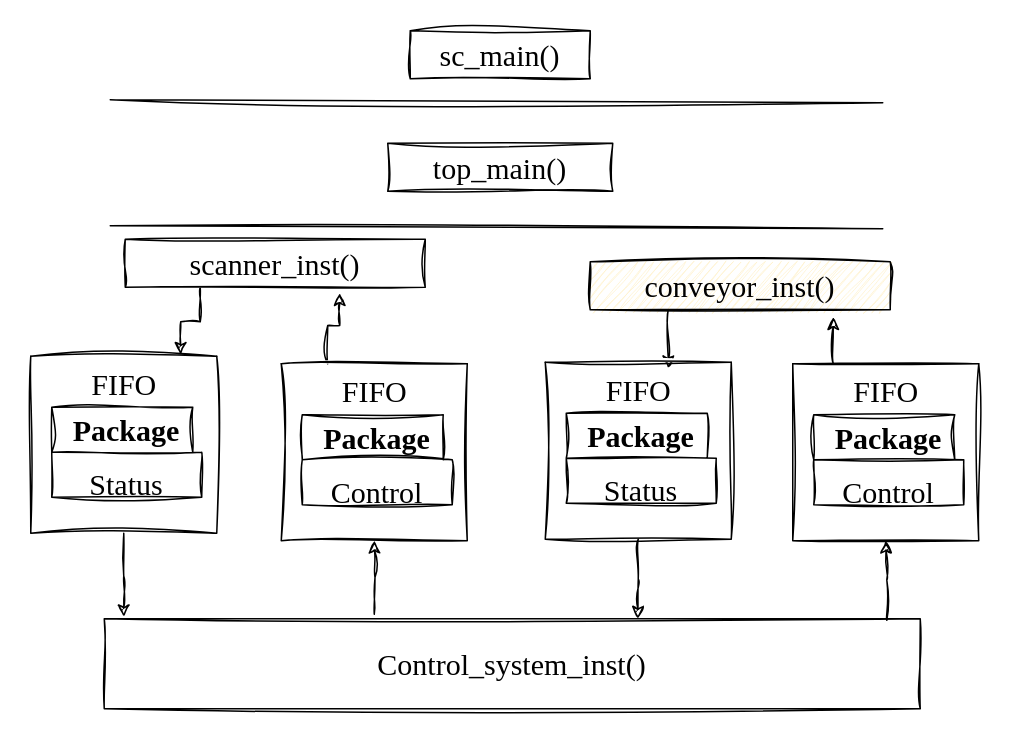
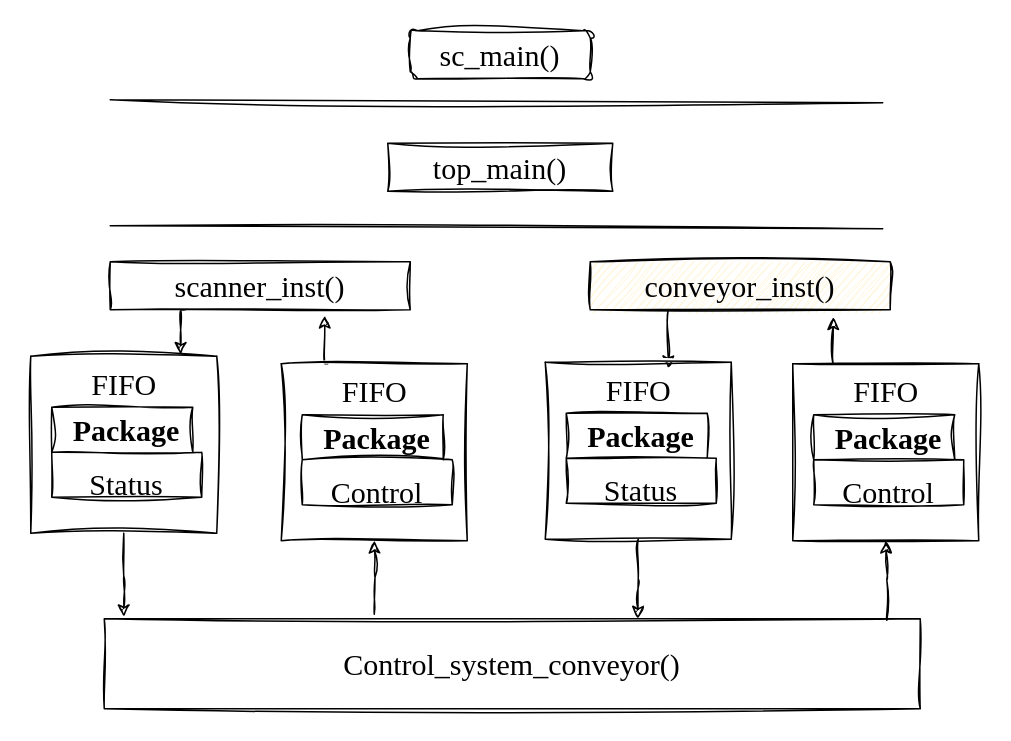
node "sc_main()": shape rectangle -> rounded rectangle
node "scanner_inst()": moved (275, 263) -> (260, 286)
node "Control_system_inst()": label "Control_system_inst()" -> "Control_system_conveyor()"
